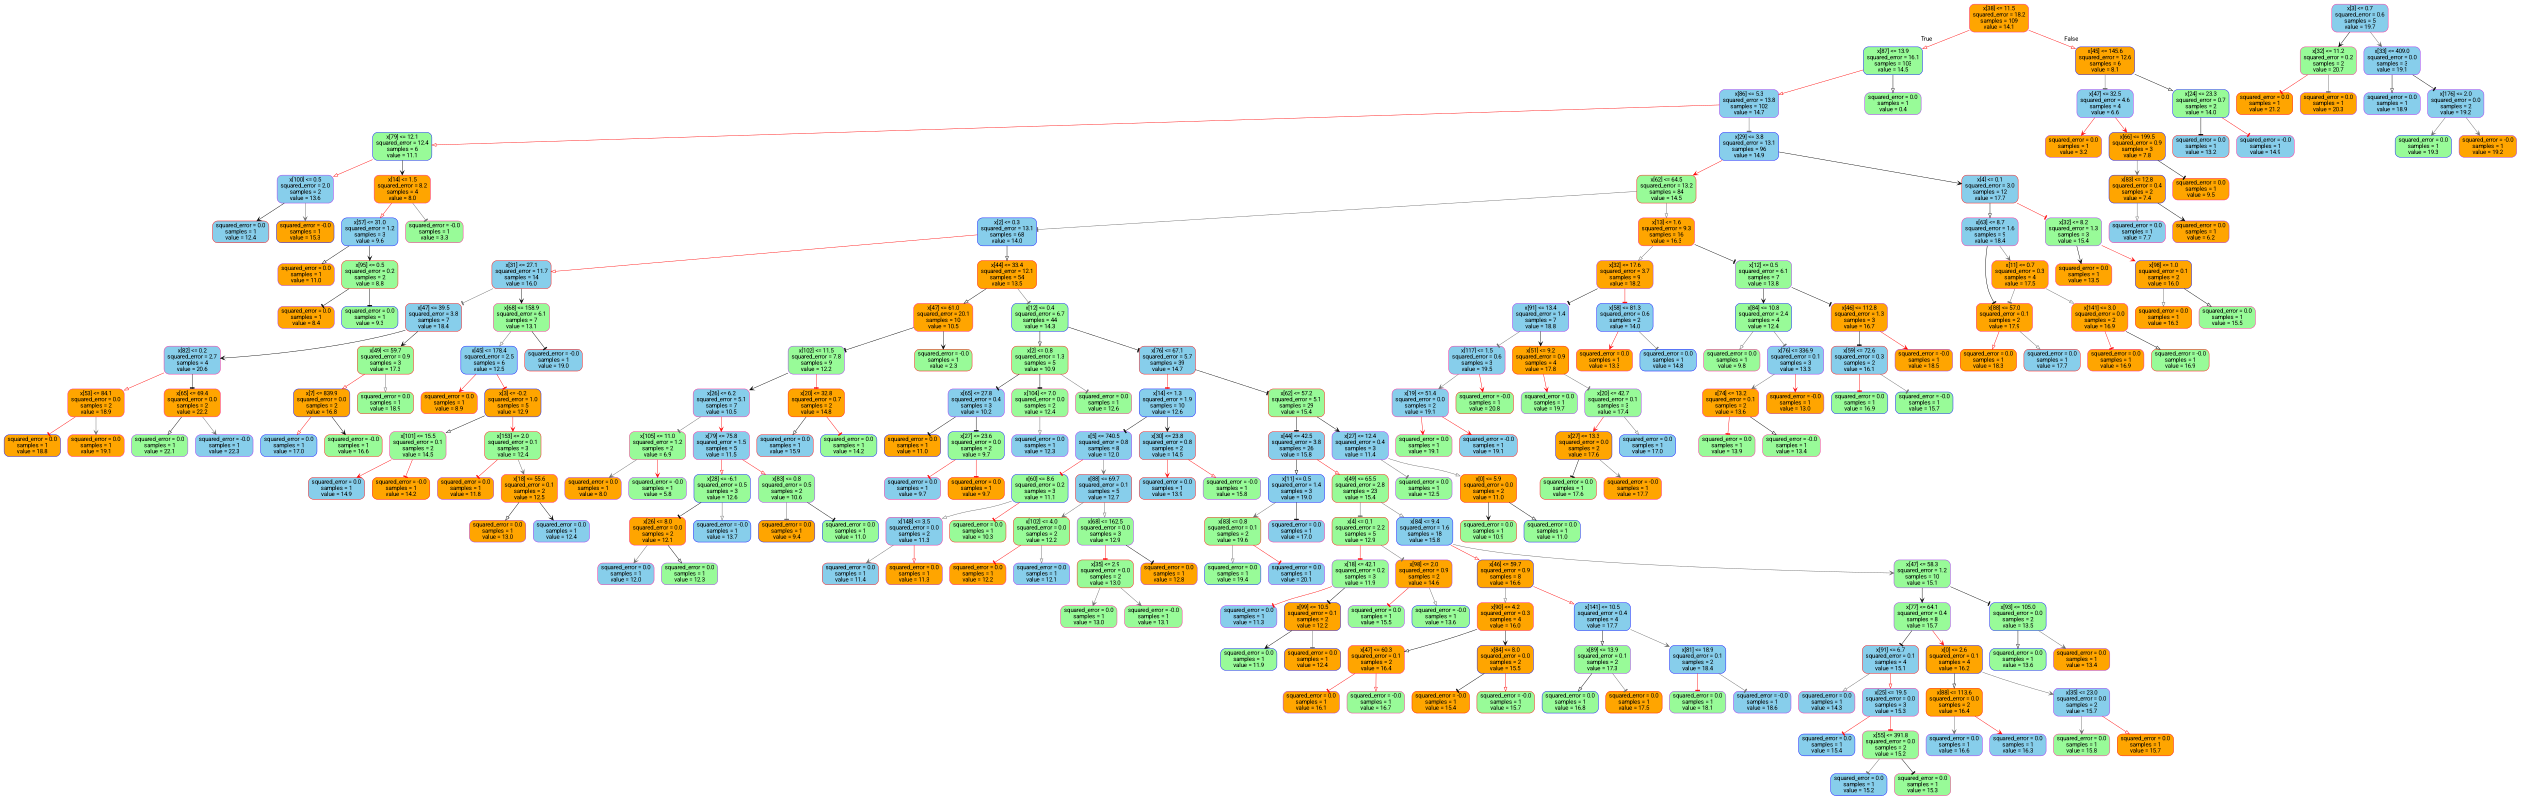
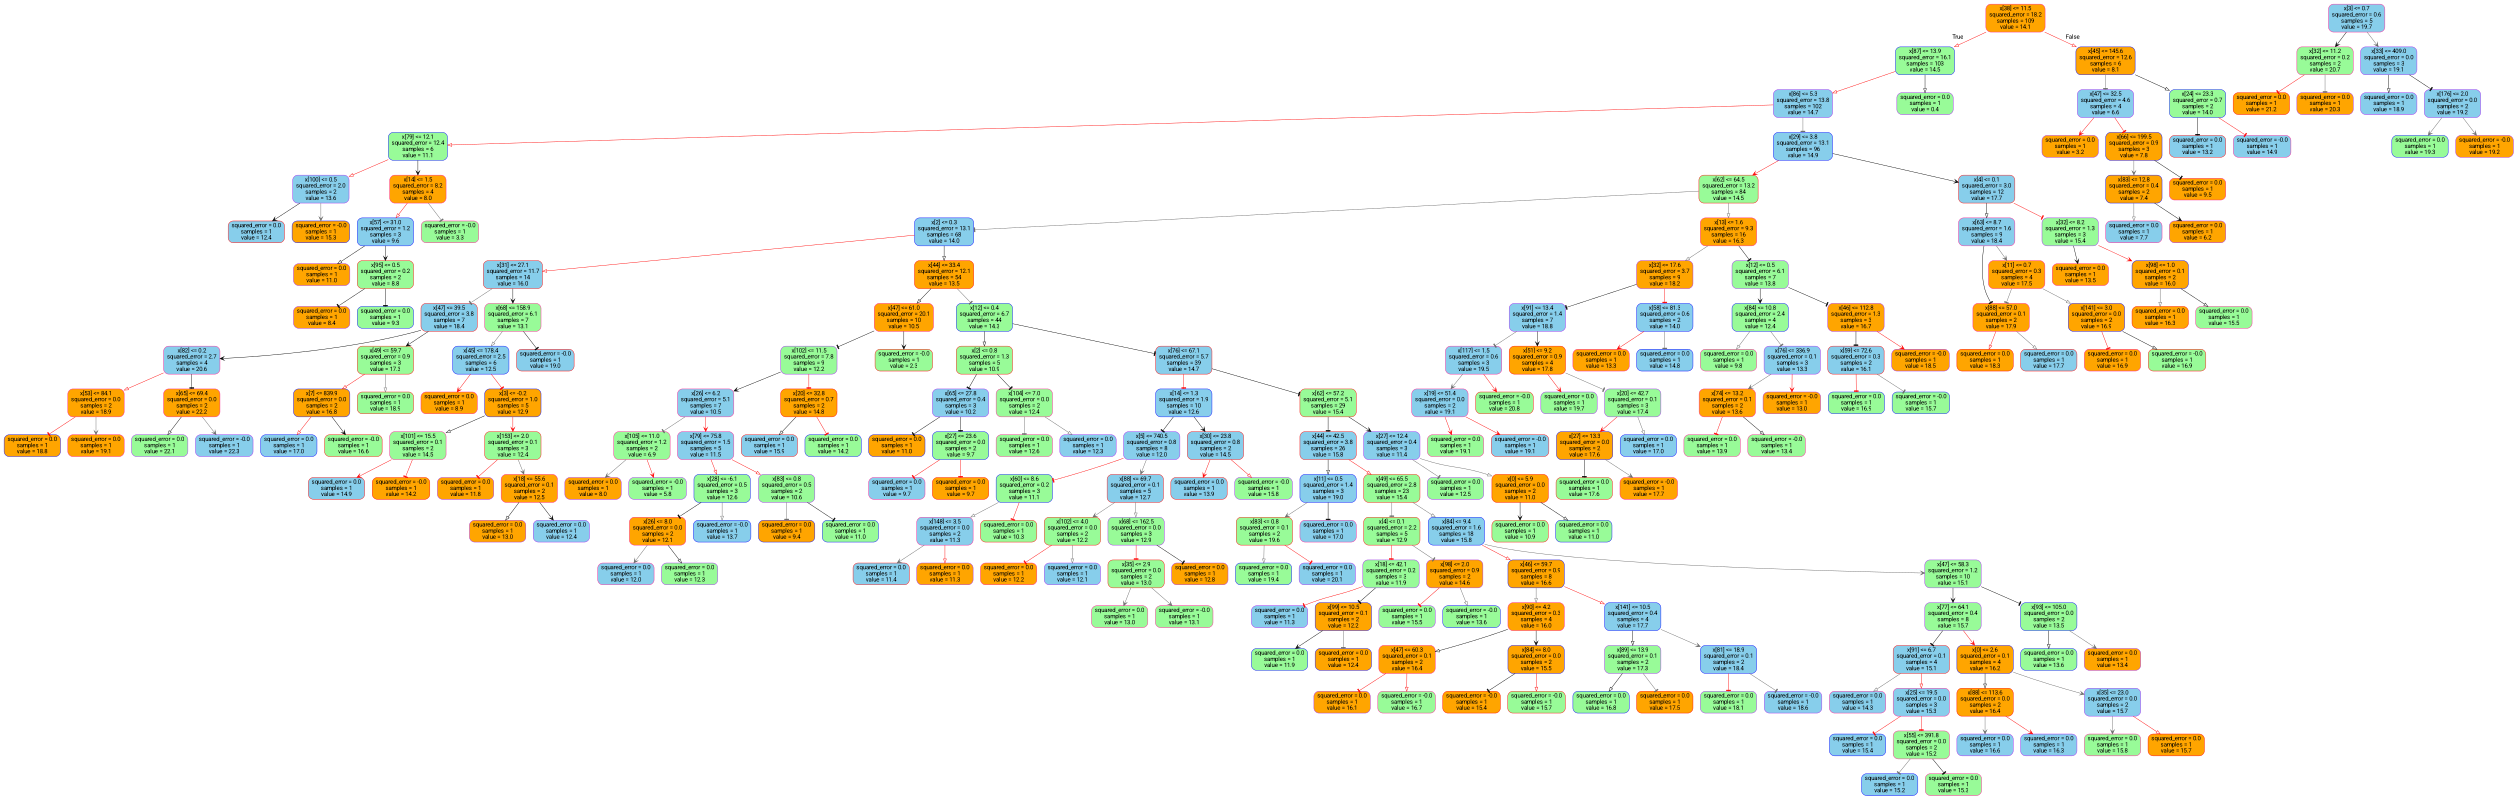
edge "x[47] <= 32.5 squared_error = 4.6 samples = 4 value = 6.6" -> "x[66] <= 199.5 squared_error = 0.9 samples = 3 value = 7.8": arrowhead vee -> tee
node "x[141] <= 3.0 squared_error = 0.0 samples = 2 value = 16.9": color deeppink -> blue
edge "x[2] <= 0.8 squared_error = 1.3 samples = 5 value = 10.9" -> "squared_error = 0.0 samples = 1 value = 12.6": now "x[104] <= 7.0 squared_error = 0.0 samples = 2 value = 12.4" -> "squared_error = 0.0 samples = 1 value = 12.6"
